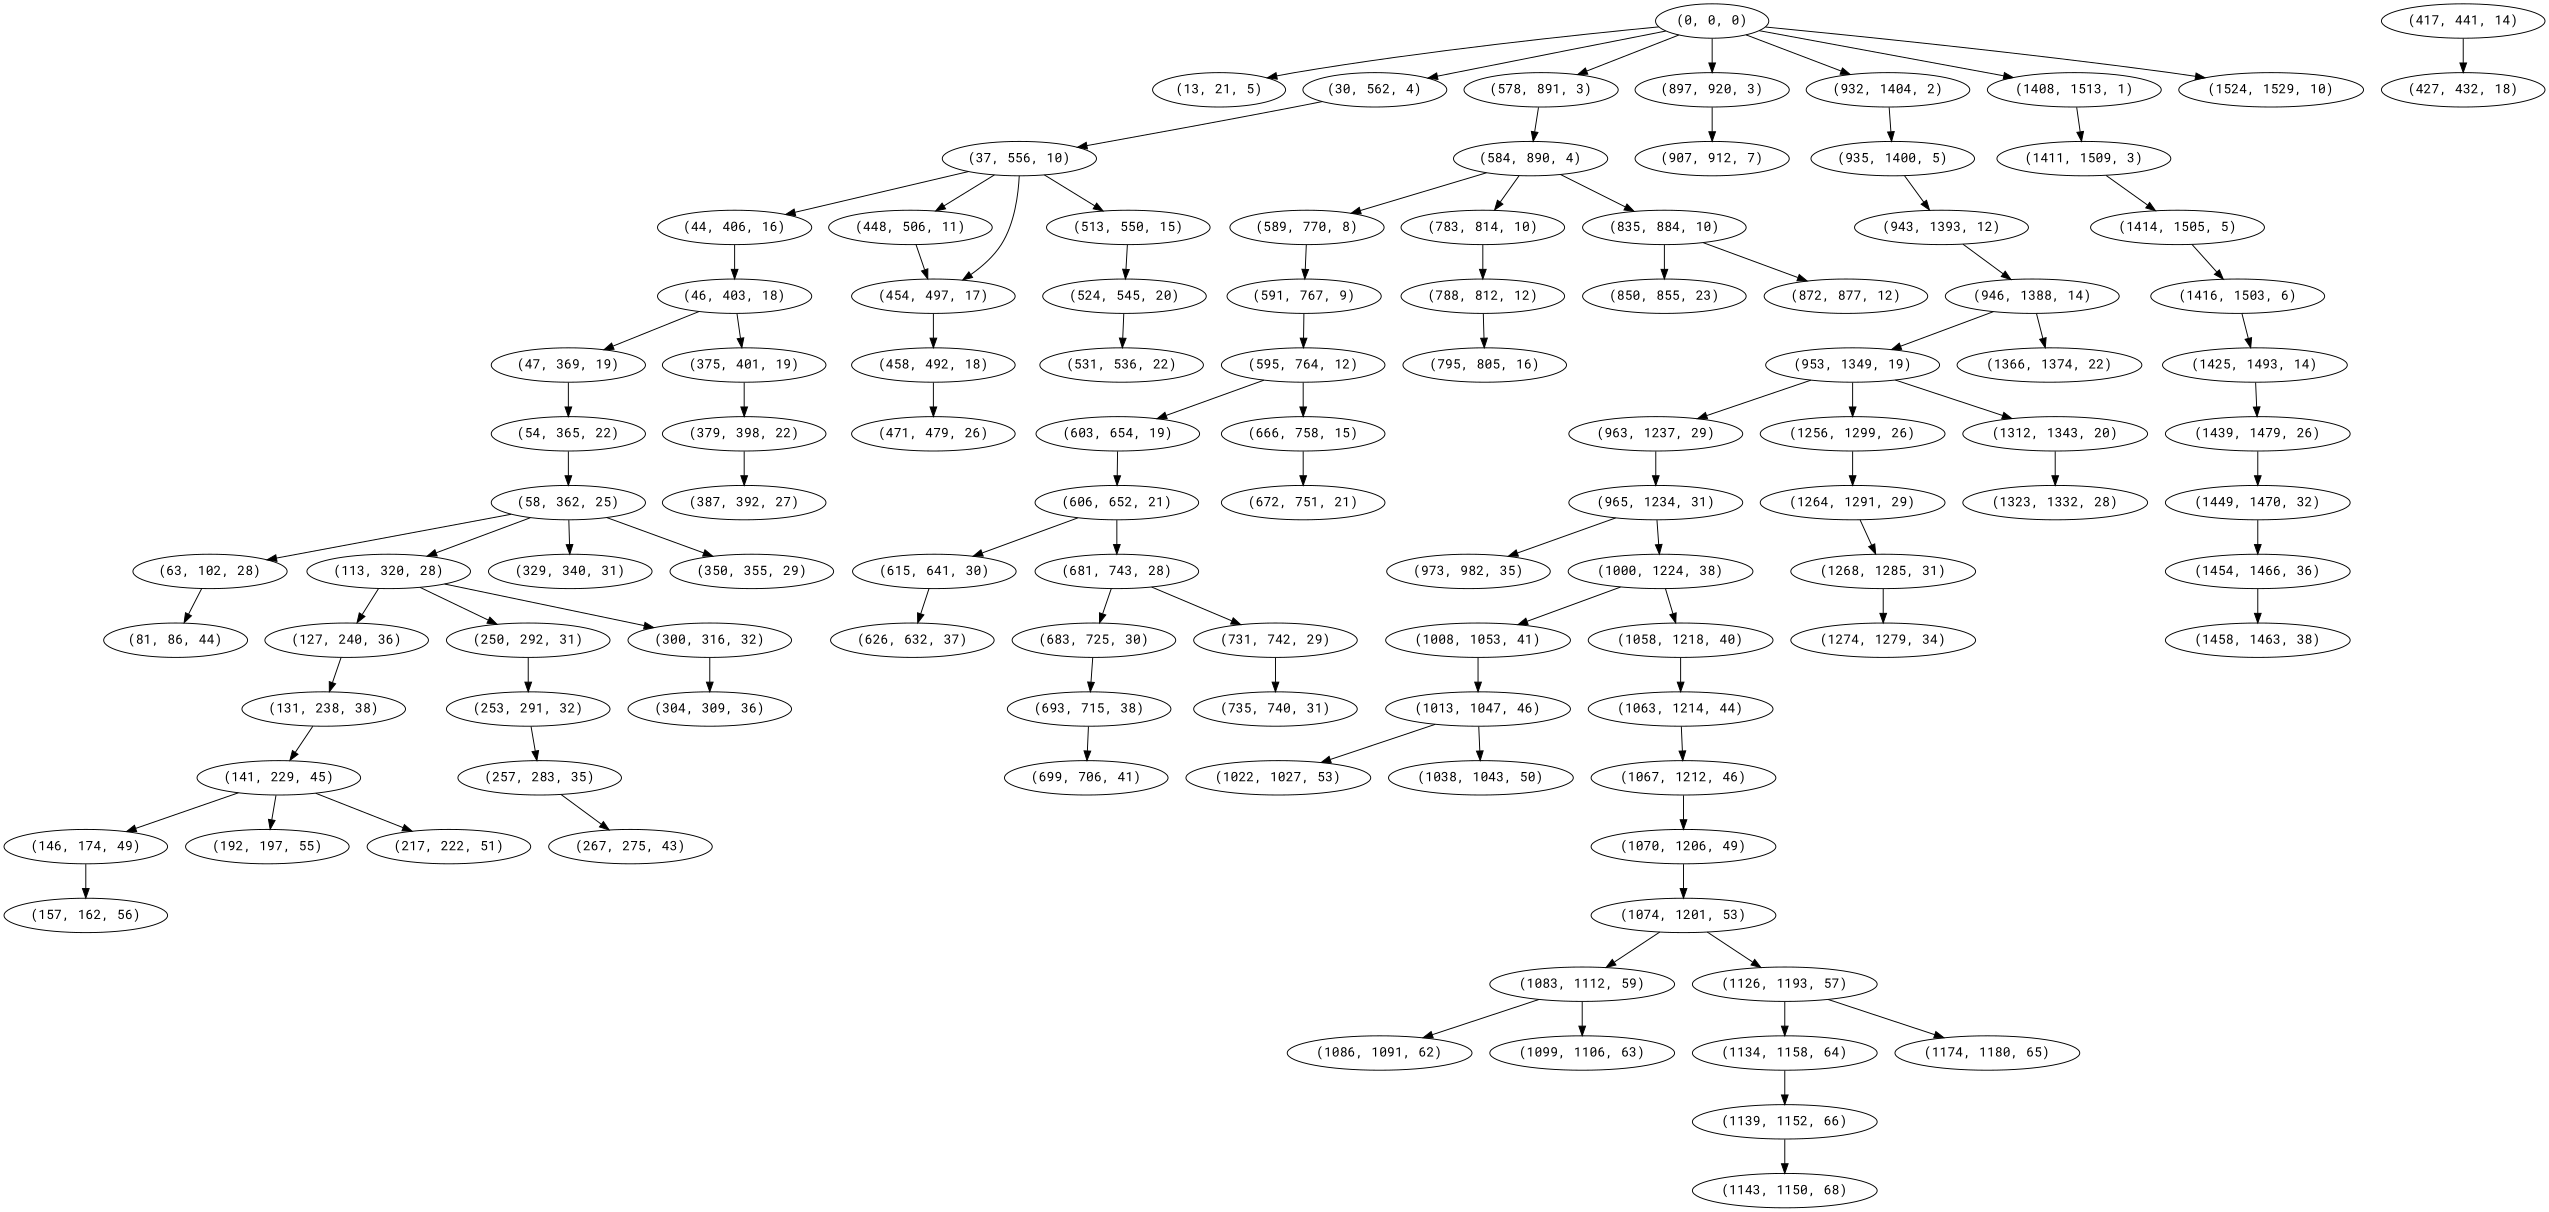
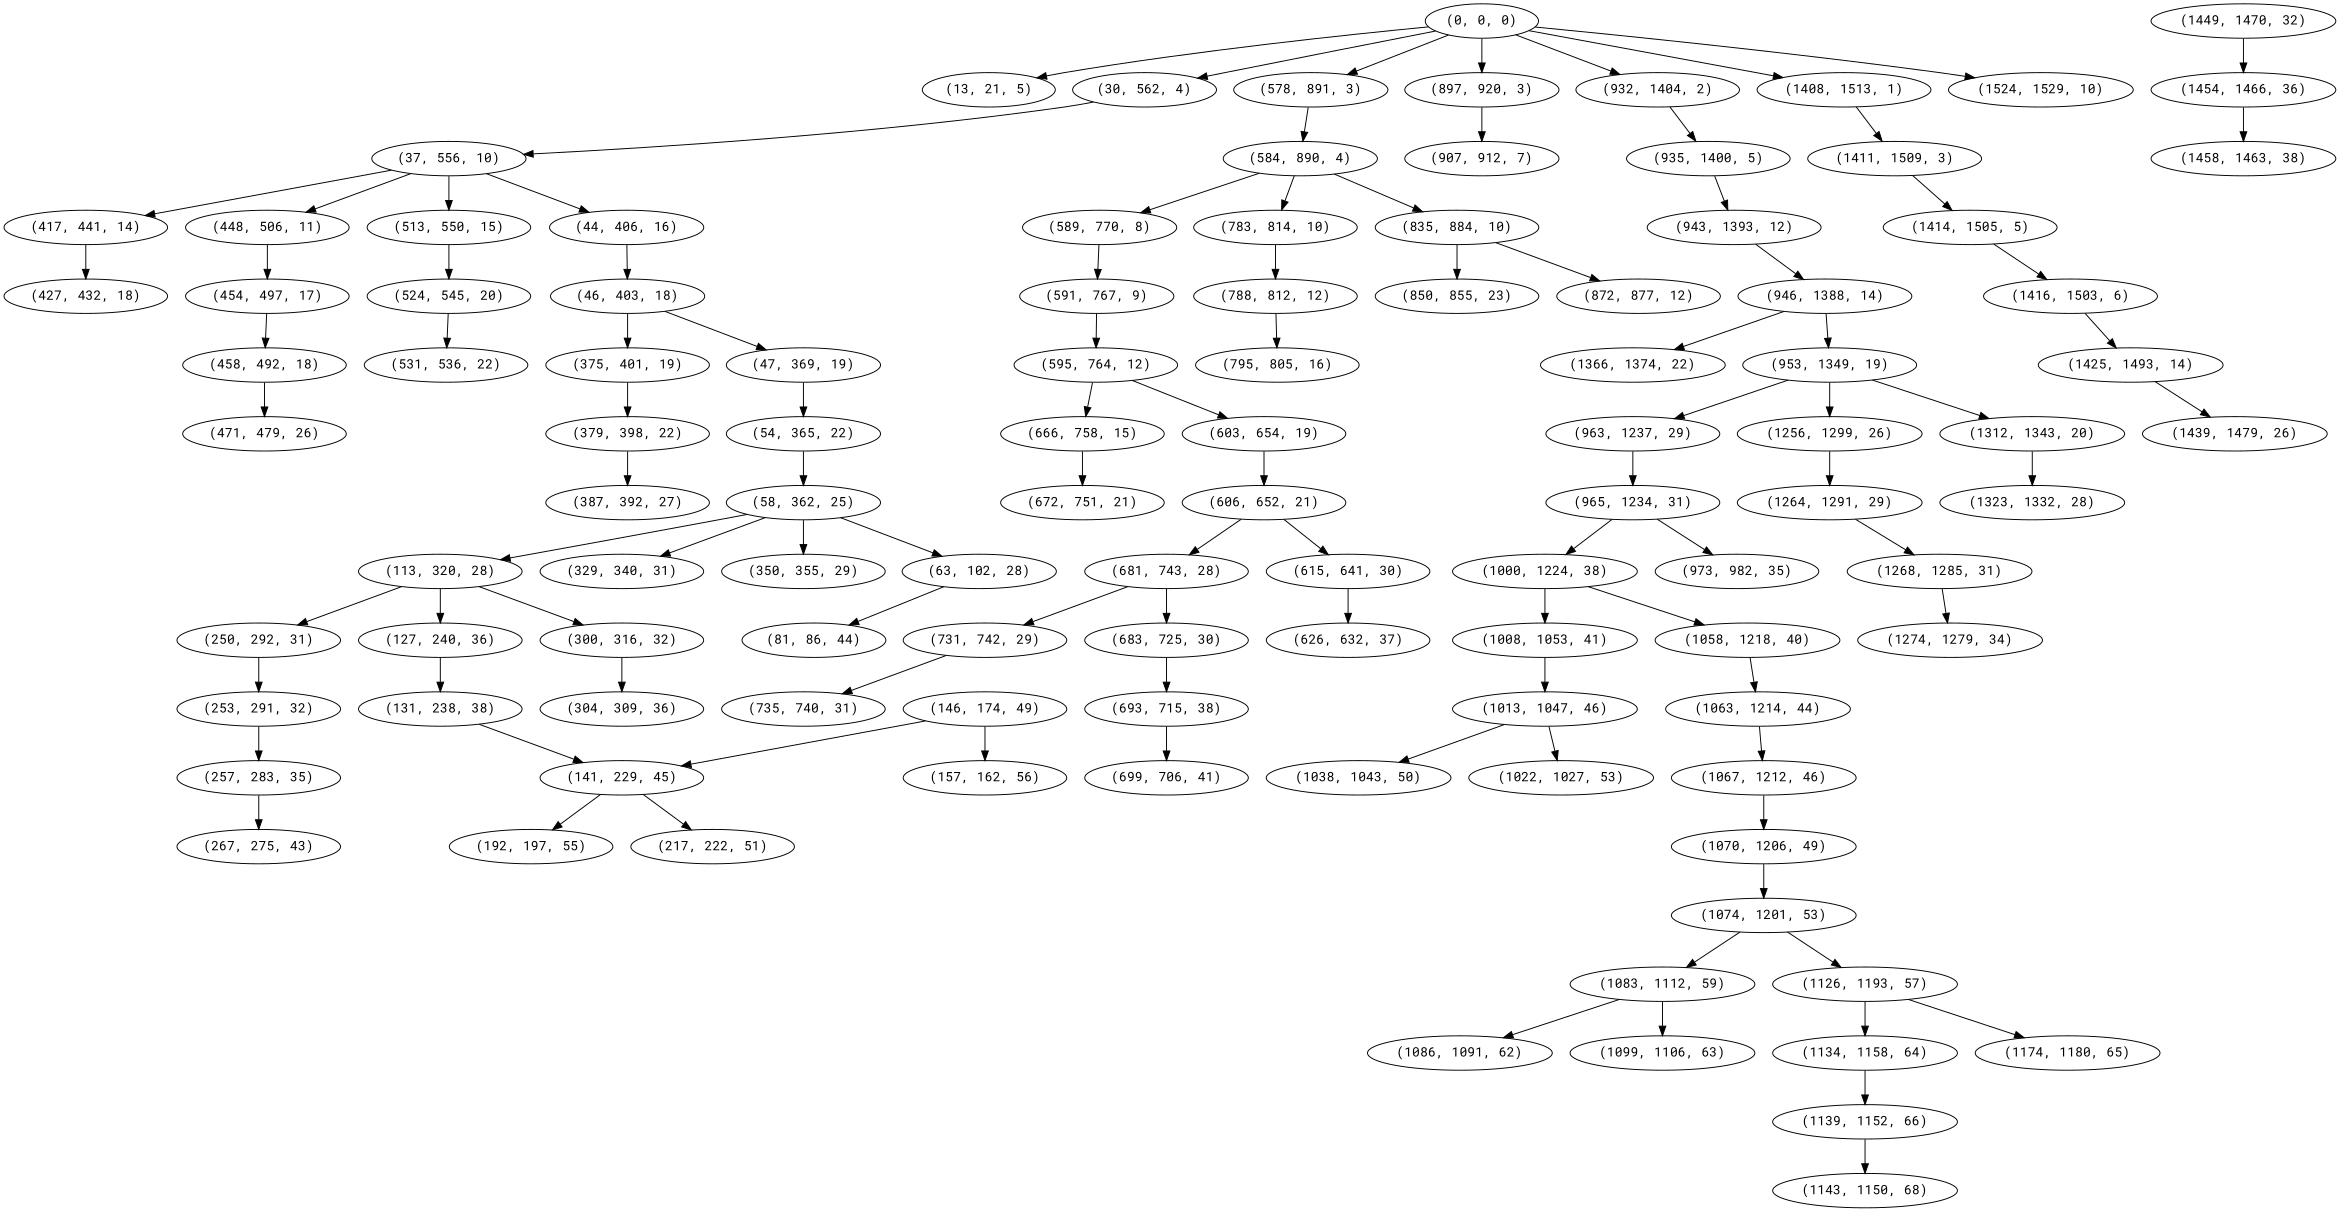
edge "(37, 556, 10)" -> "(454, 497, 17)": now "(37, 556, 10)" -> "(417, 441, 14)"
edge "(1439, 1479, 26)" -> "(1449, 1470, 32)": removed
edge "(141, 229, 45)" -> "(146, 174, 49)": reversed
